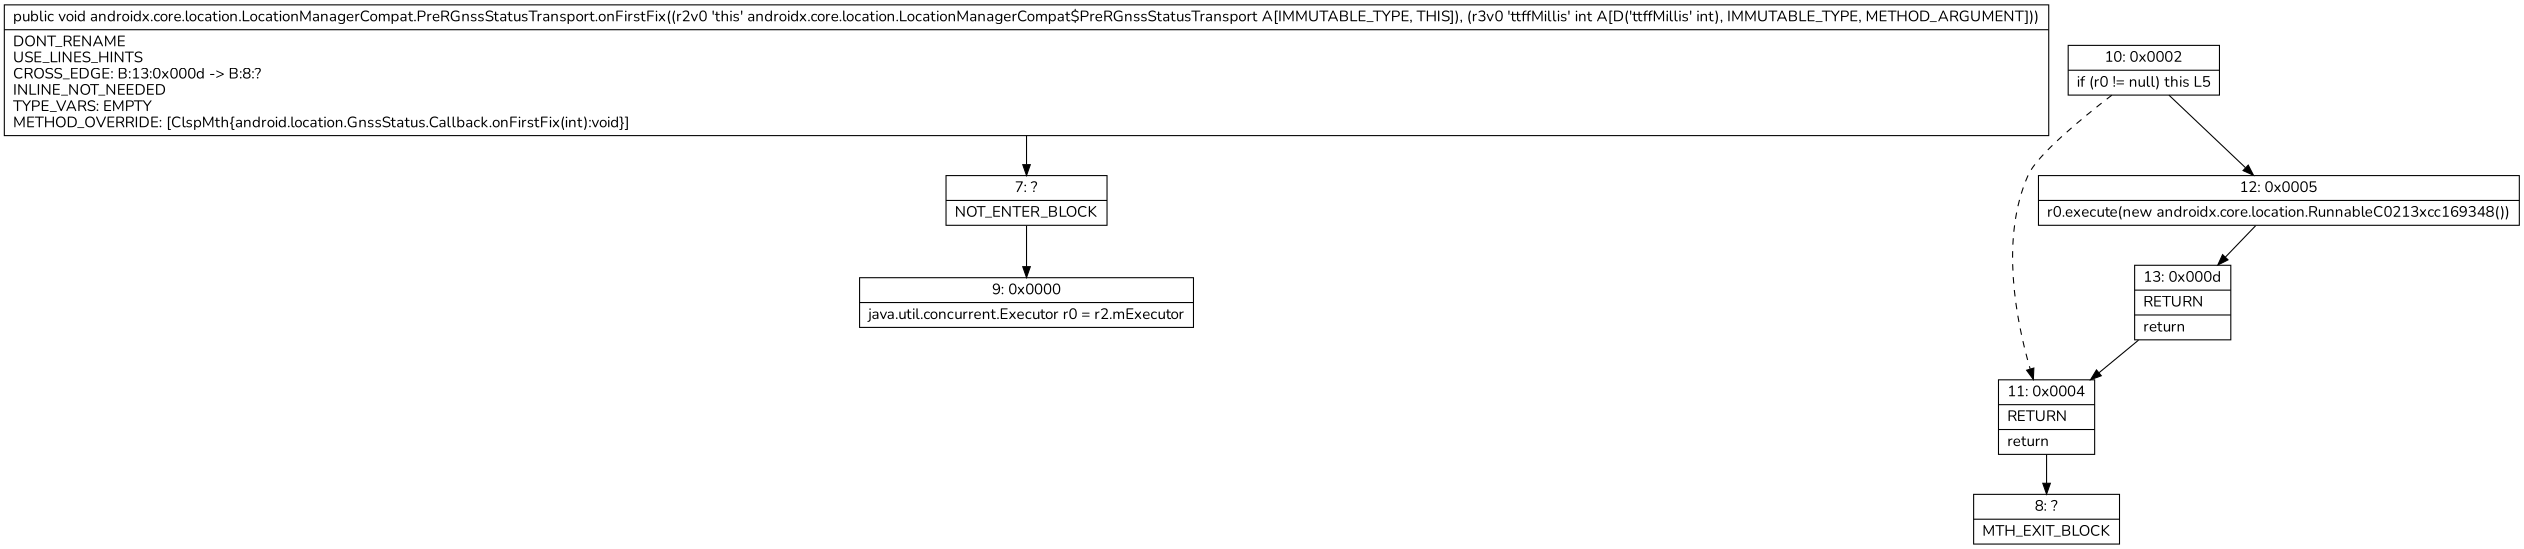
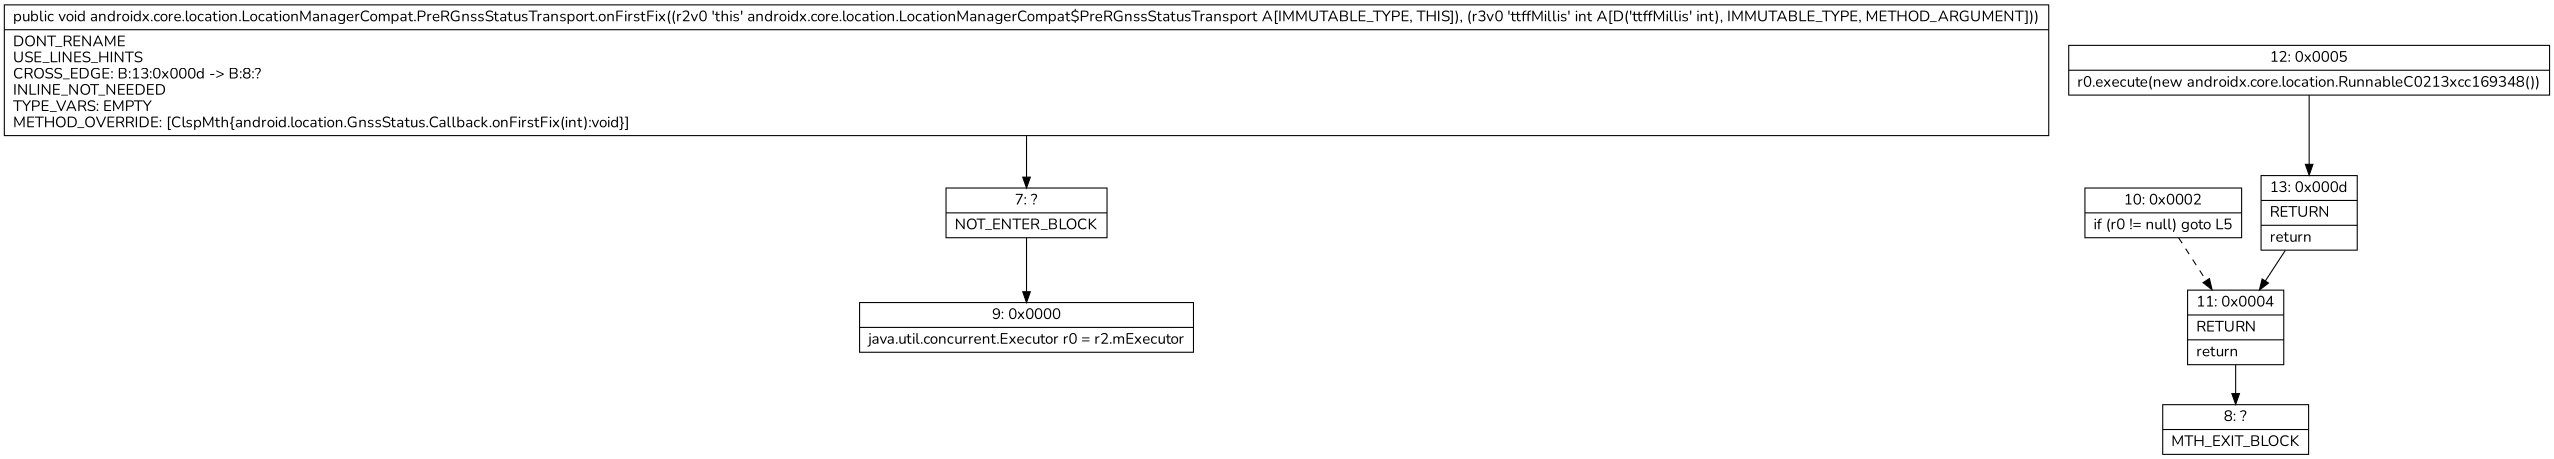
node "10: 0x0002": text "if (r0 != null) this L5" -> "if (r0 != null) goto L5"
edge "10: 0x0002" -> "12: 0x0005": removed
